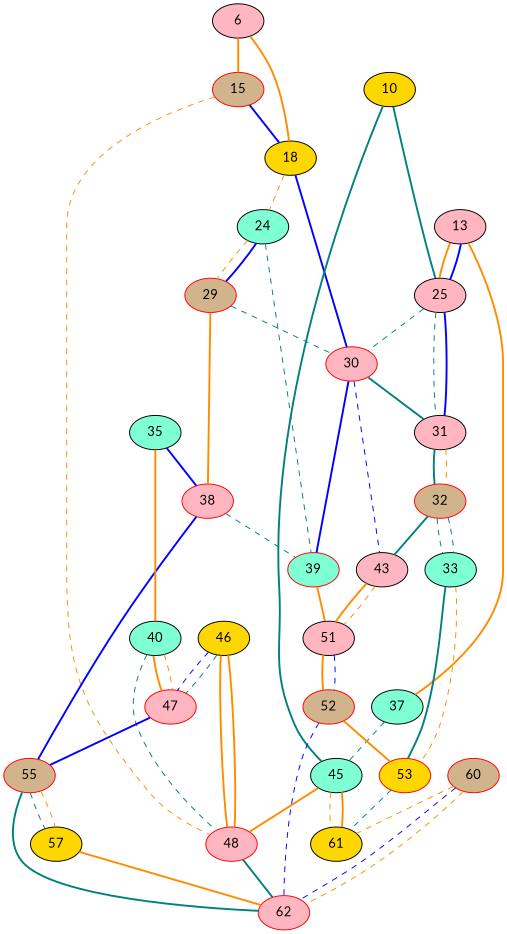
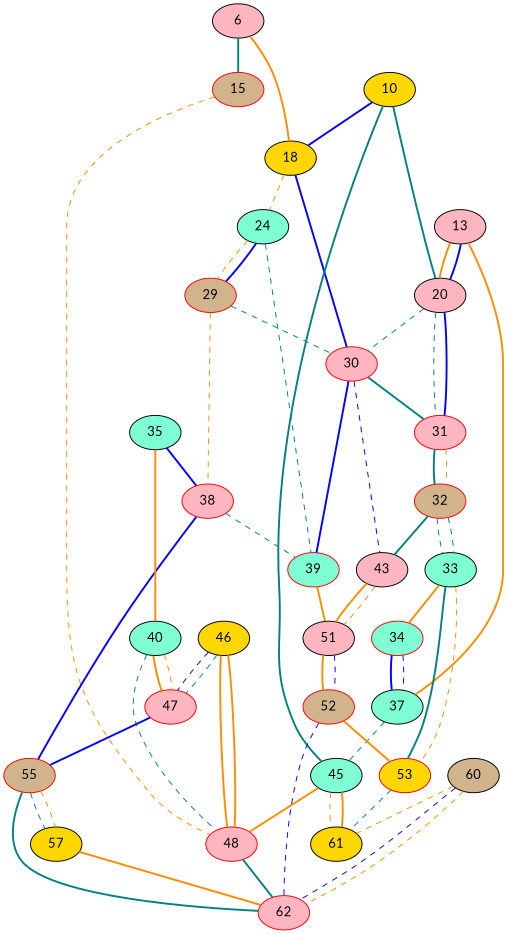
edge "6" -- "15": color darkorange -> teal
edge "15" -- "18": now "10" -- "18"
node "25": label "25" -> "20"
edge "29" -- "38": style bold -> dashed
node "31": color black -> red
node "34": added
node "60": color red -> black
